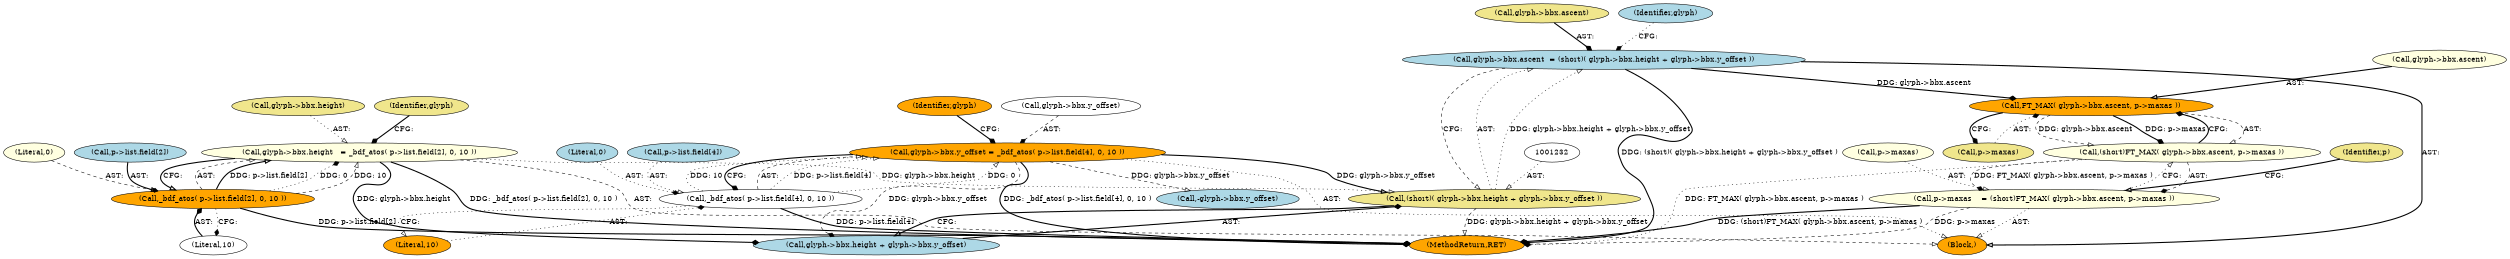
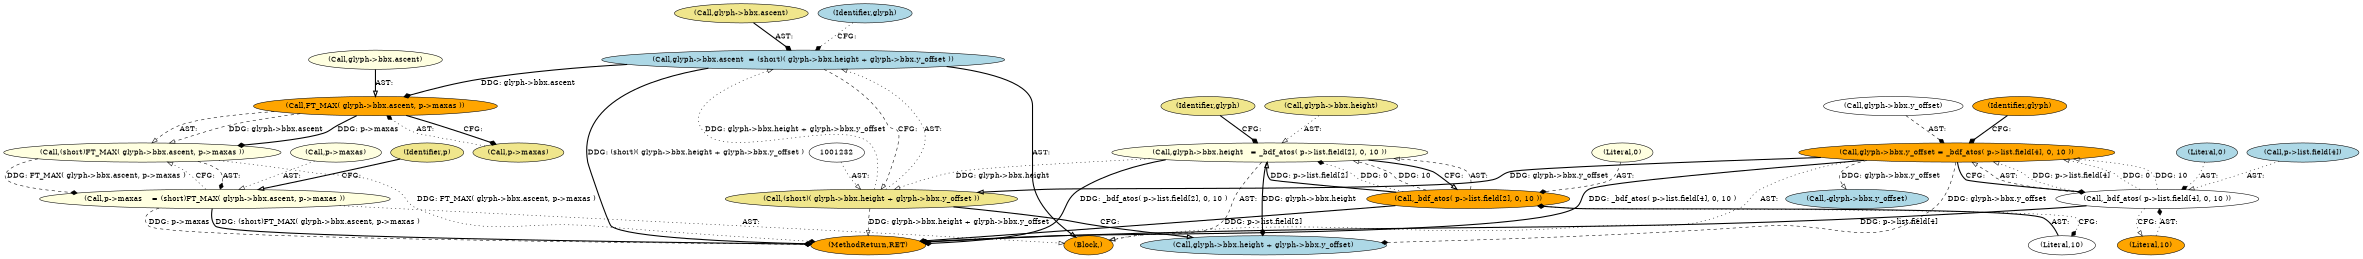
edge "(Call,(short)FT_MAX( glyph->bbx.ascent, p->maxas ))" -> "(Call,FT_MAX( glyph->bbx.ascent, p->maxas ))": removed, label "CFG:"
node "(Call,p->list.field[2])": removed
edge "(Call,glyph->bbx.height + glyph->bbx.y_offset)" -> "(Call,(short)( glyph->bbx.height + glyph->bbx.y_offset ))": removed, label "AST:"
